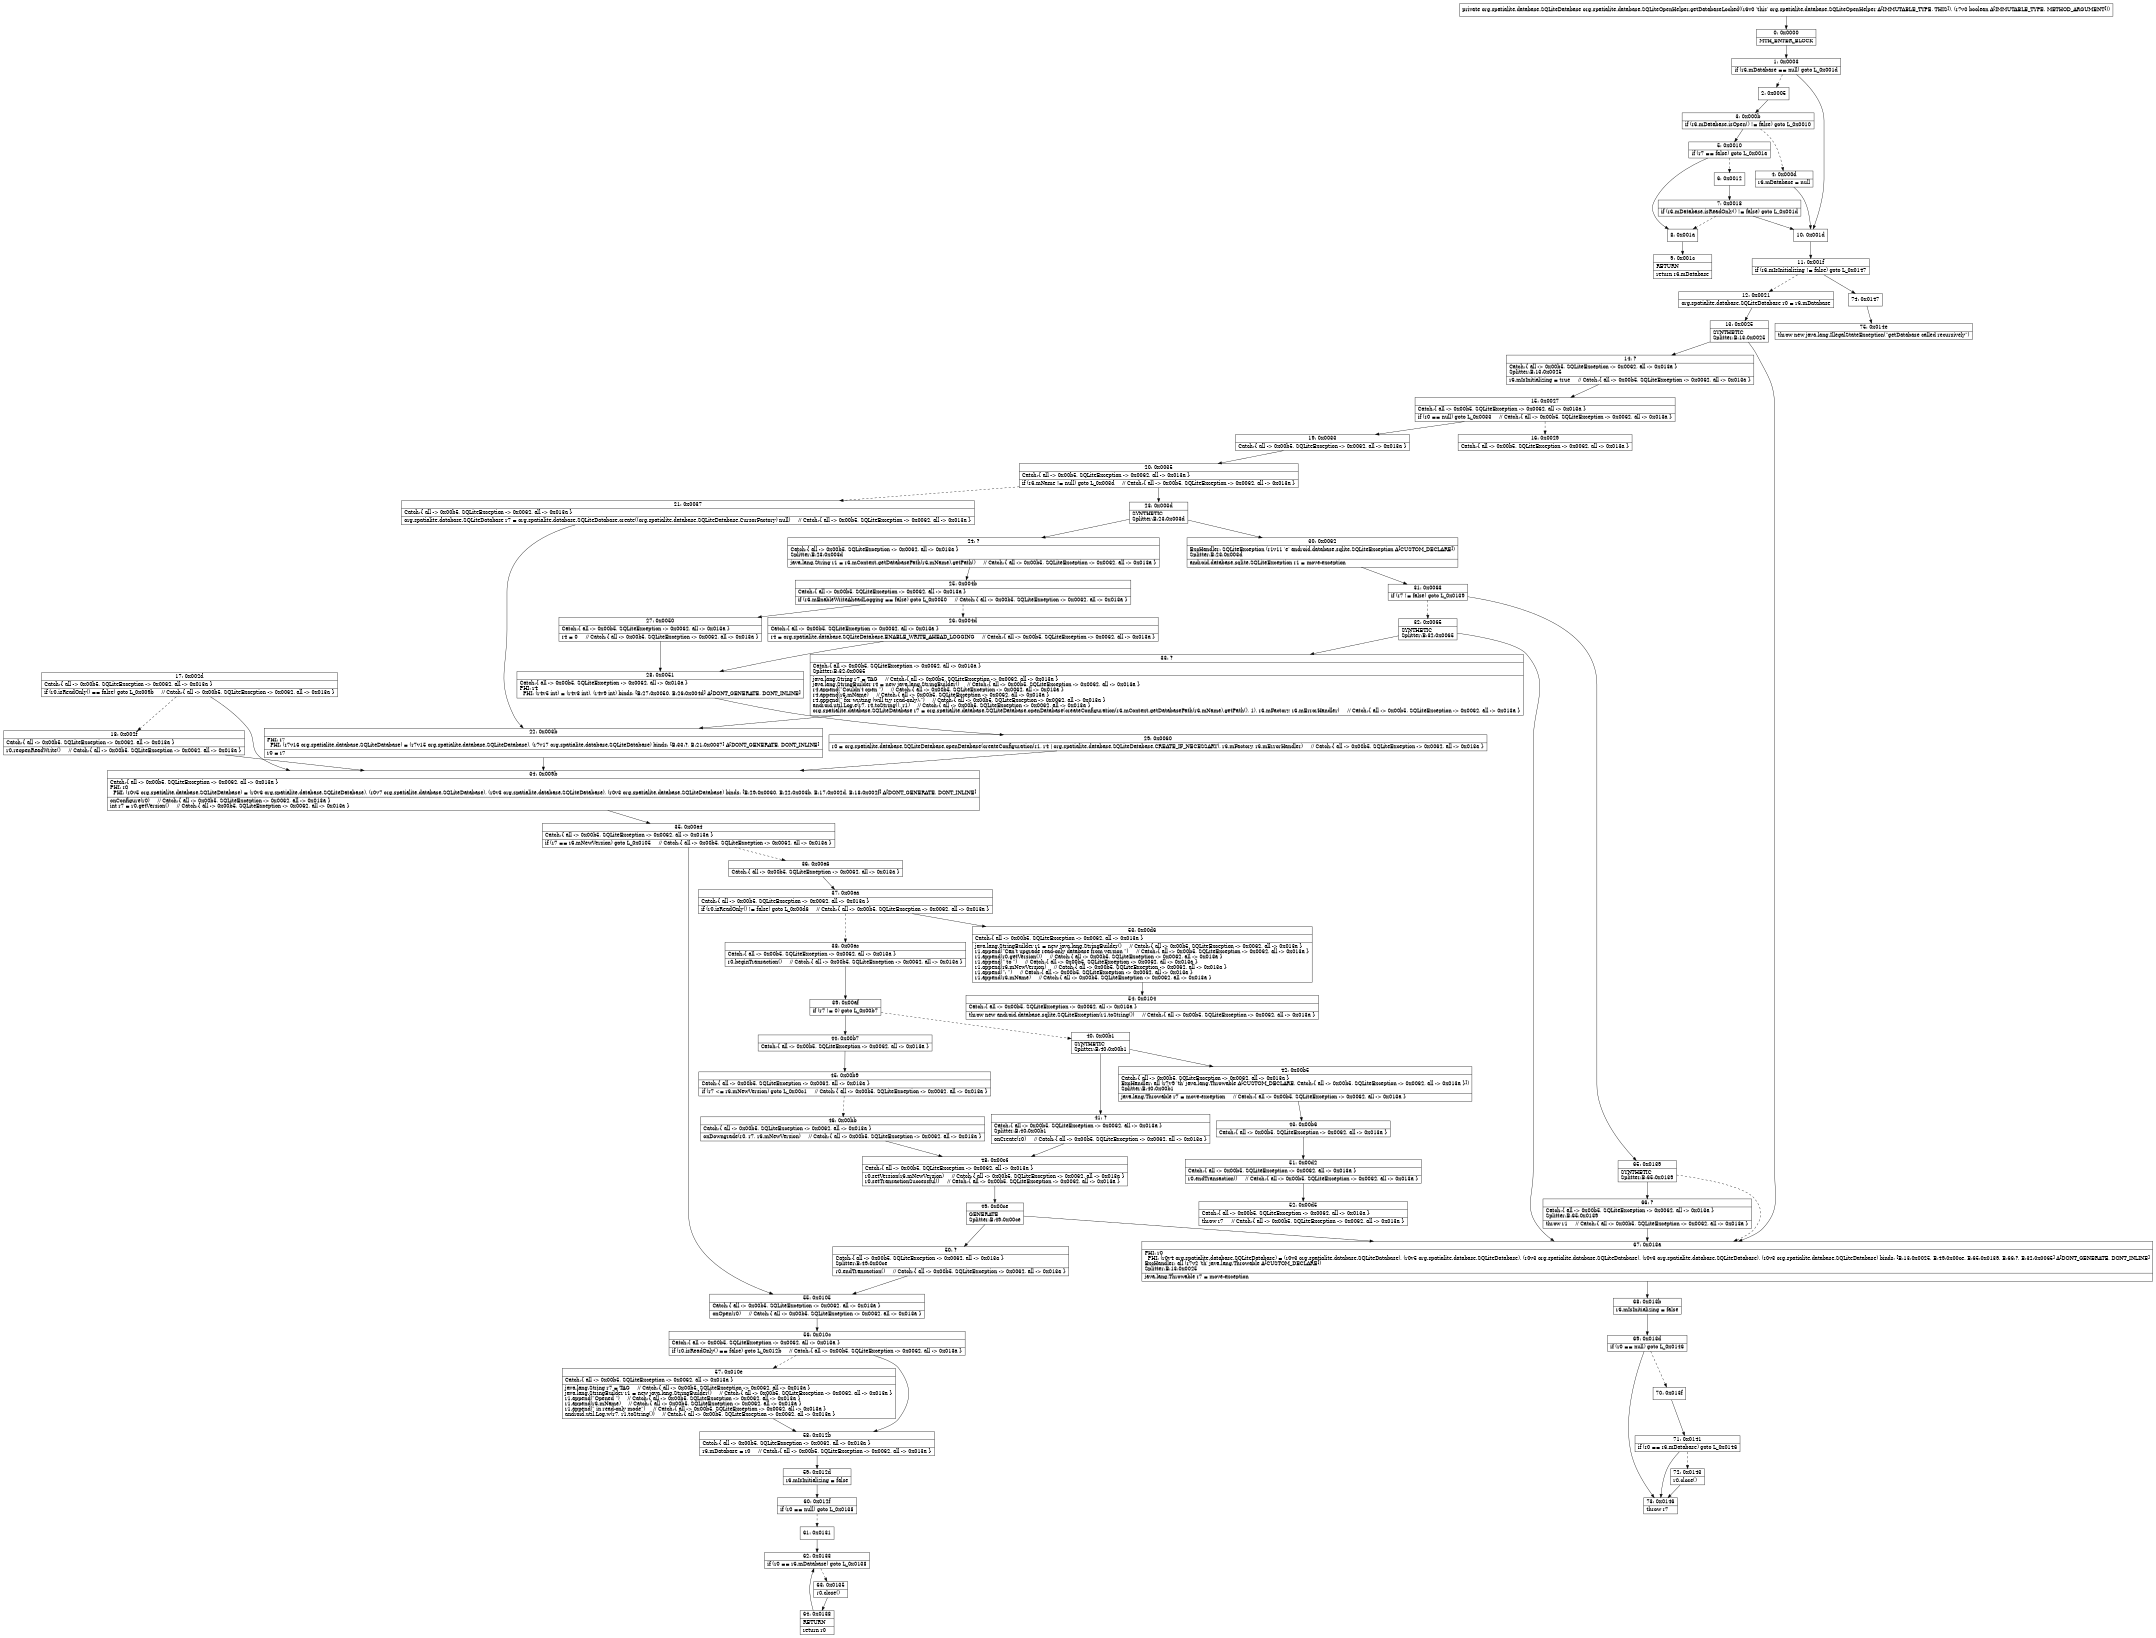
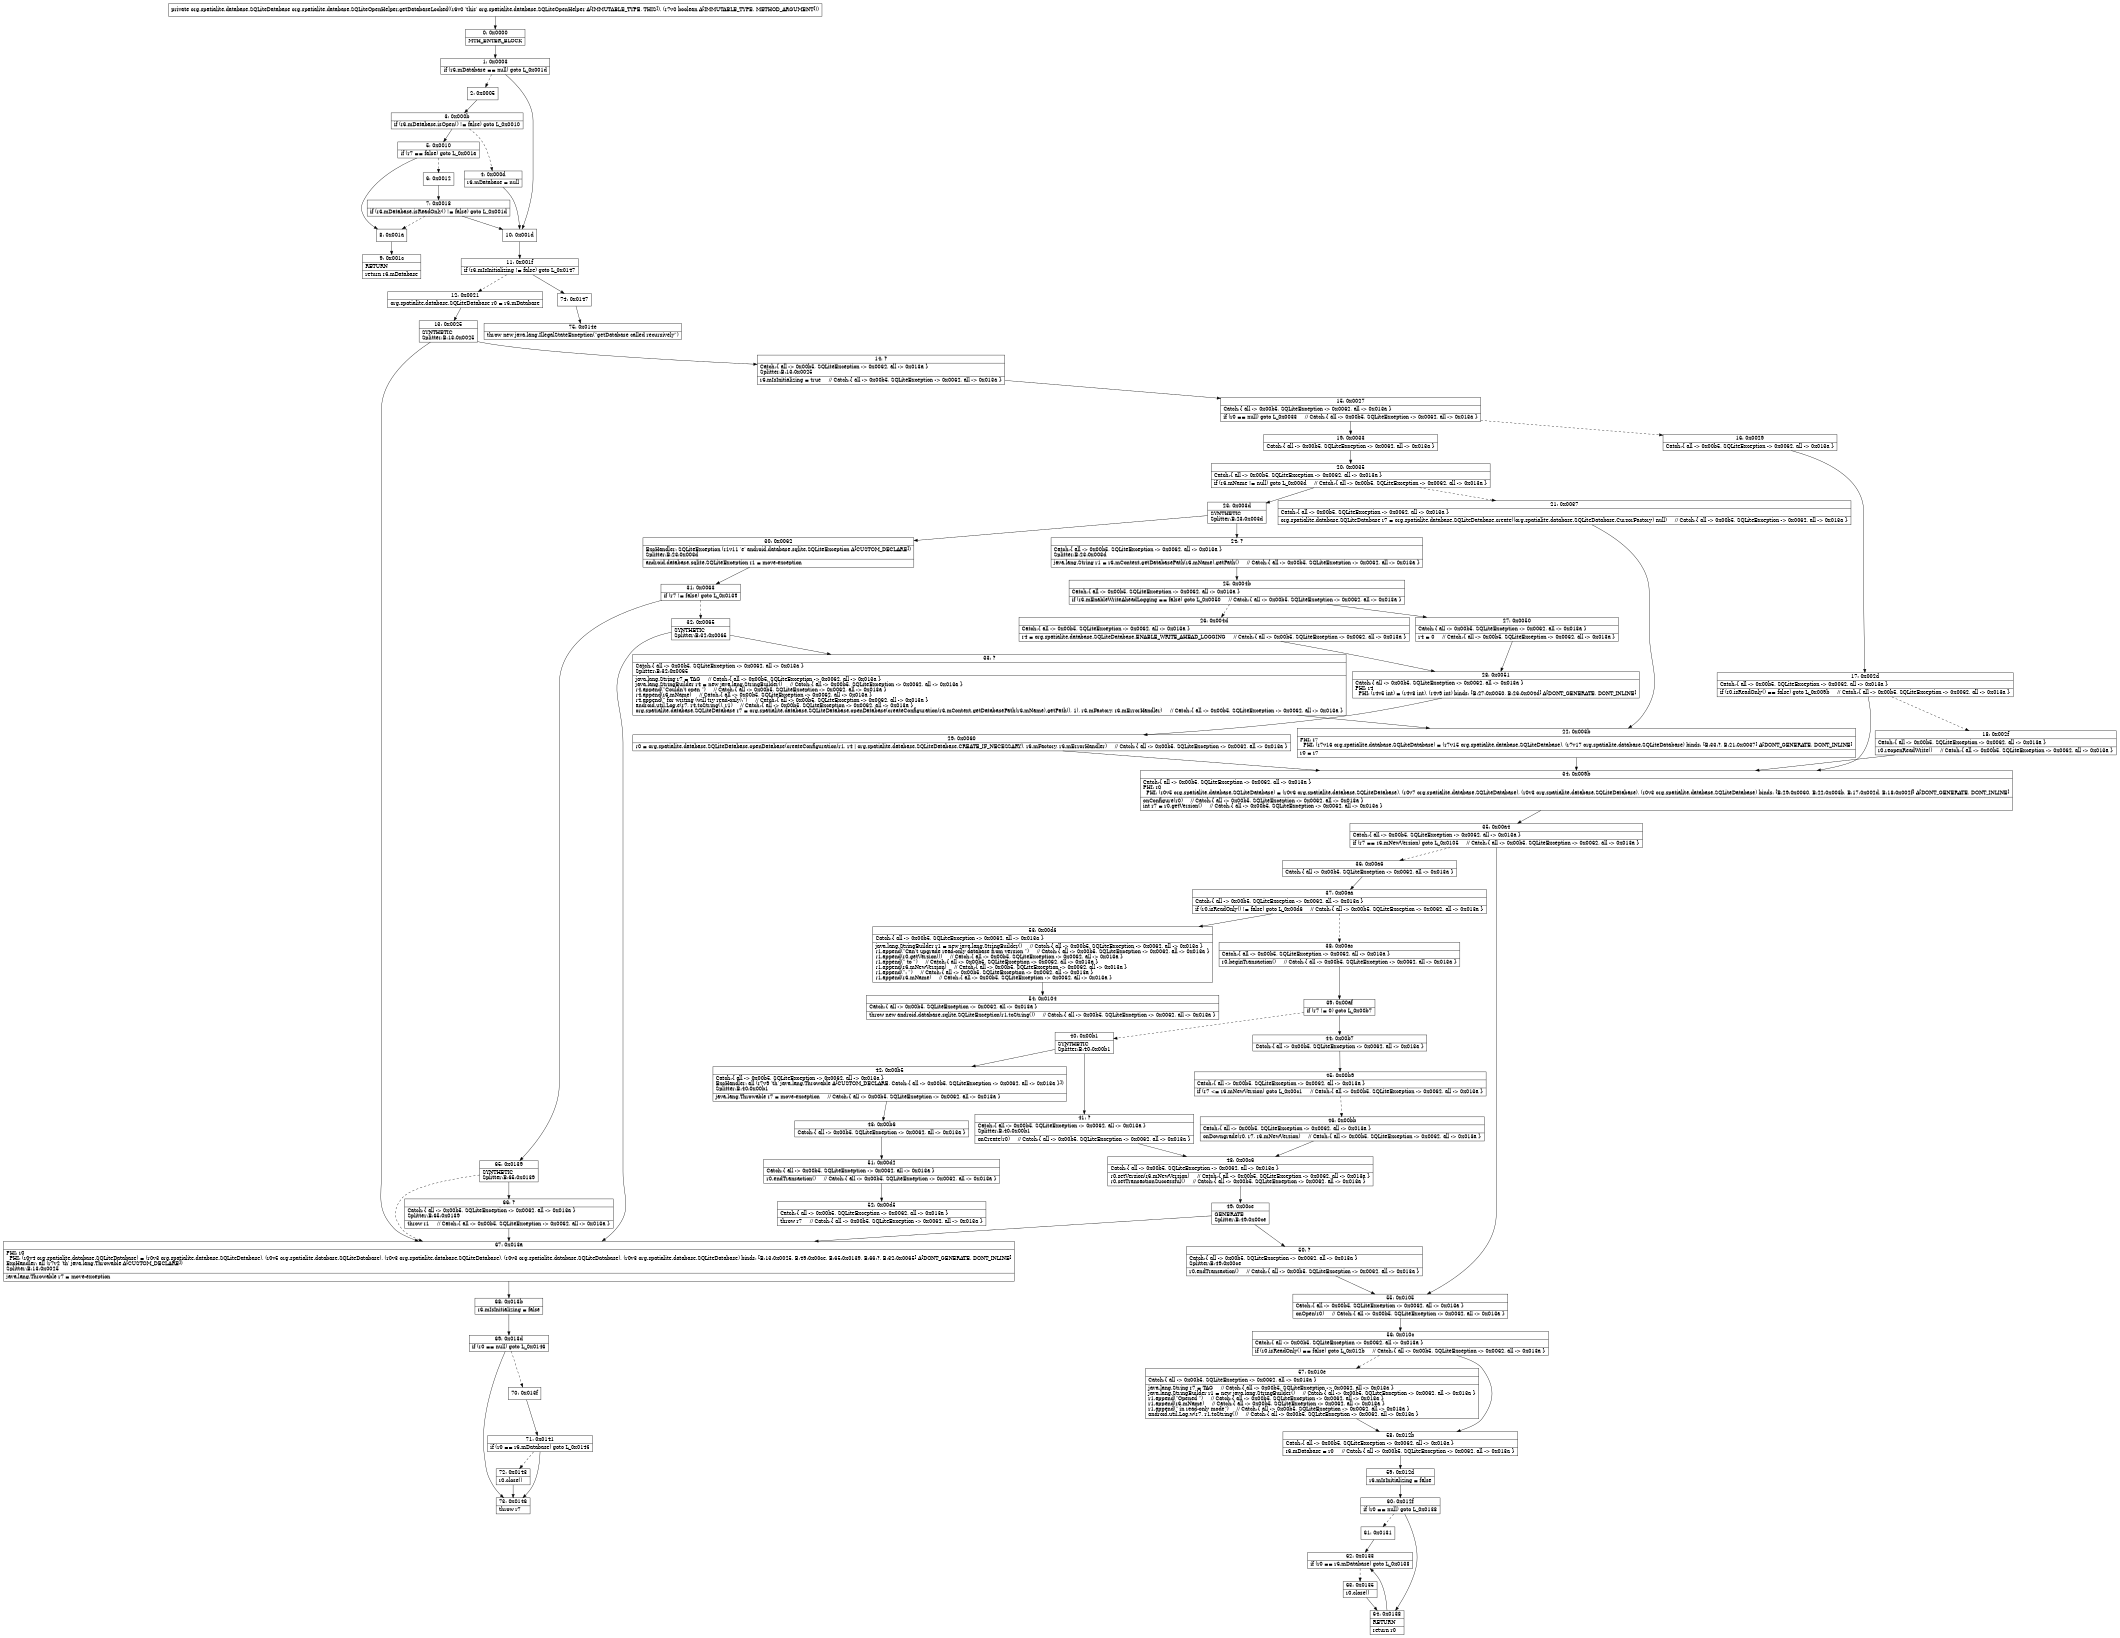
edge "16: 0x0029" -> "17: 0x002d": added
edge "60: 0x012f" -> "64: 0x0138": added
